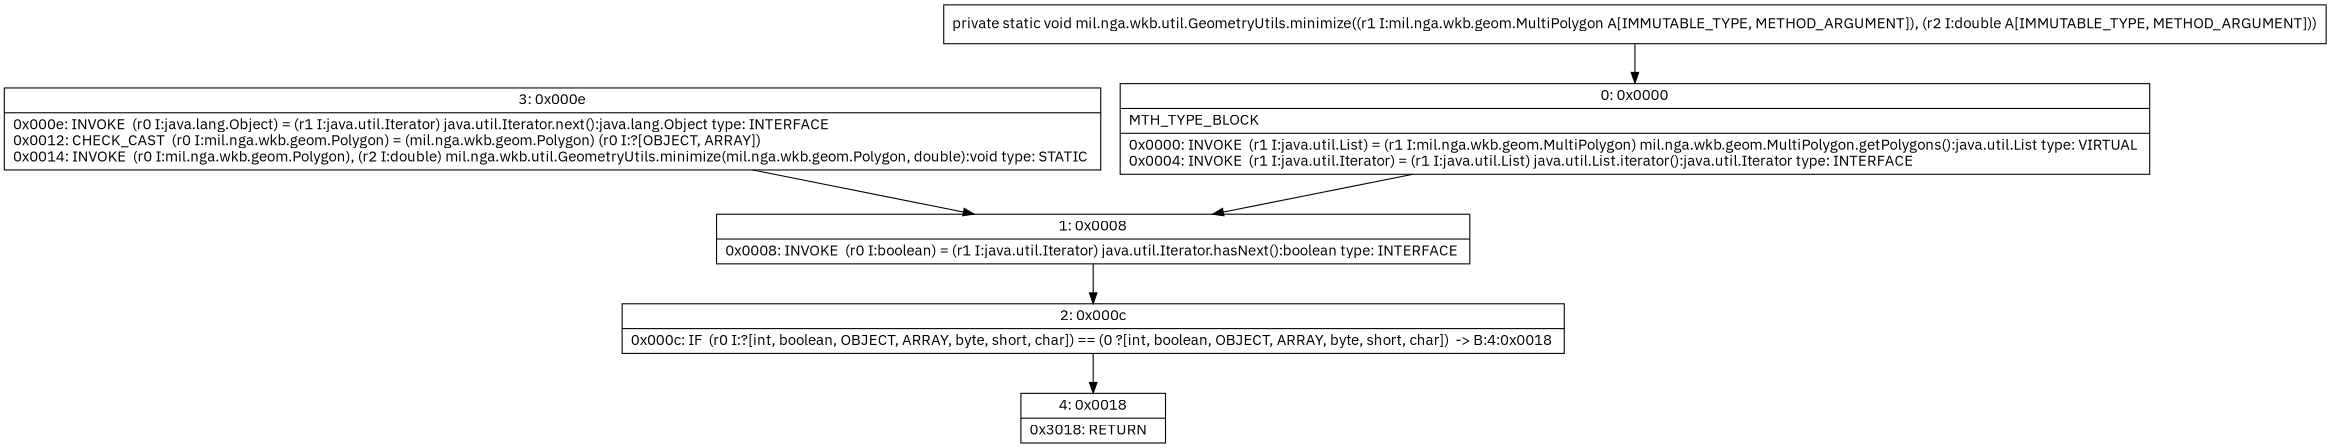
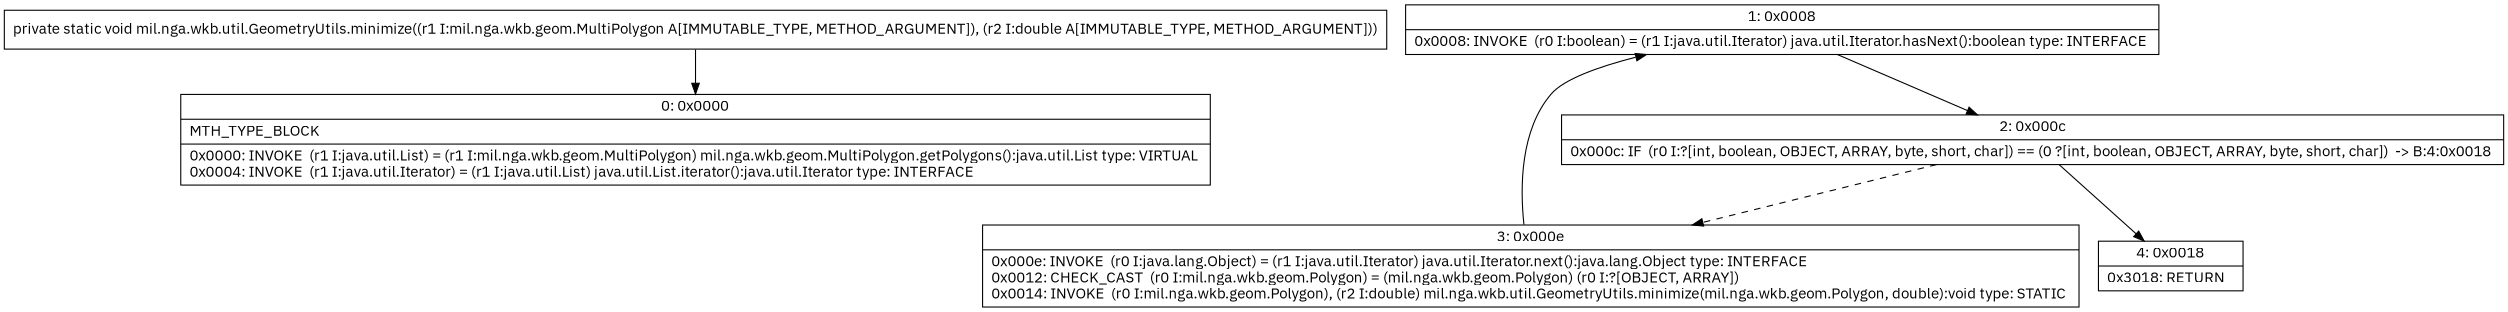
edge "0: 0x0000" -> "1: 0x0008": removed
edge "2: 0x000c" -> "3: 0x000e": added
